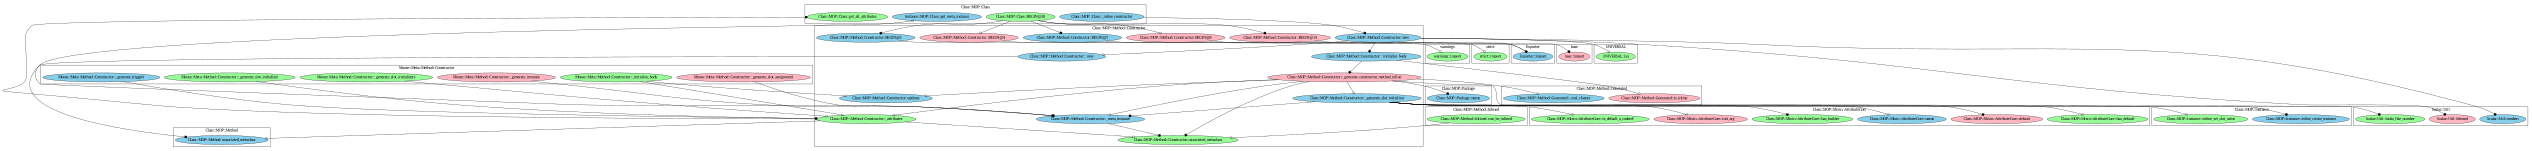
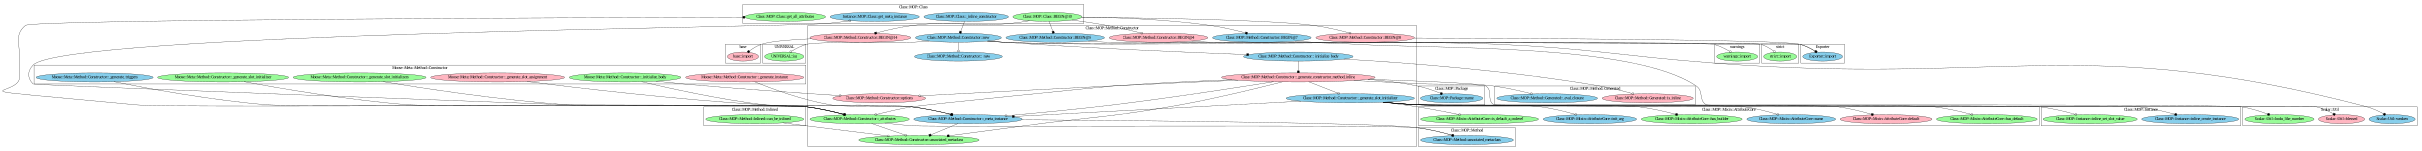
edge "Class::MOP::Method::Constructor::_new" -> "Class::MOP::Method::associated_metaclass": now "Class::MOP::Method::Constructor::_meta_instance" -> "Class::MOP::Method::associated_metaclass"
node "Class::MOP::Method::Constructor::options": fillcolor skyblue -> lightpink
node "Class::MOP::Mixin::AttributeCore::init_arg": fillcolor lightpink -> skyblue
